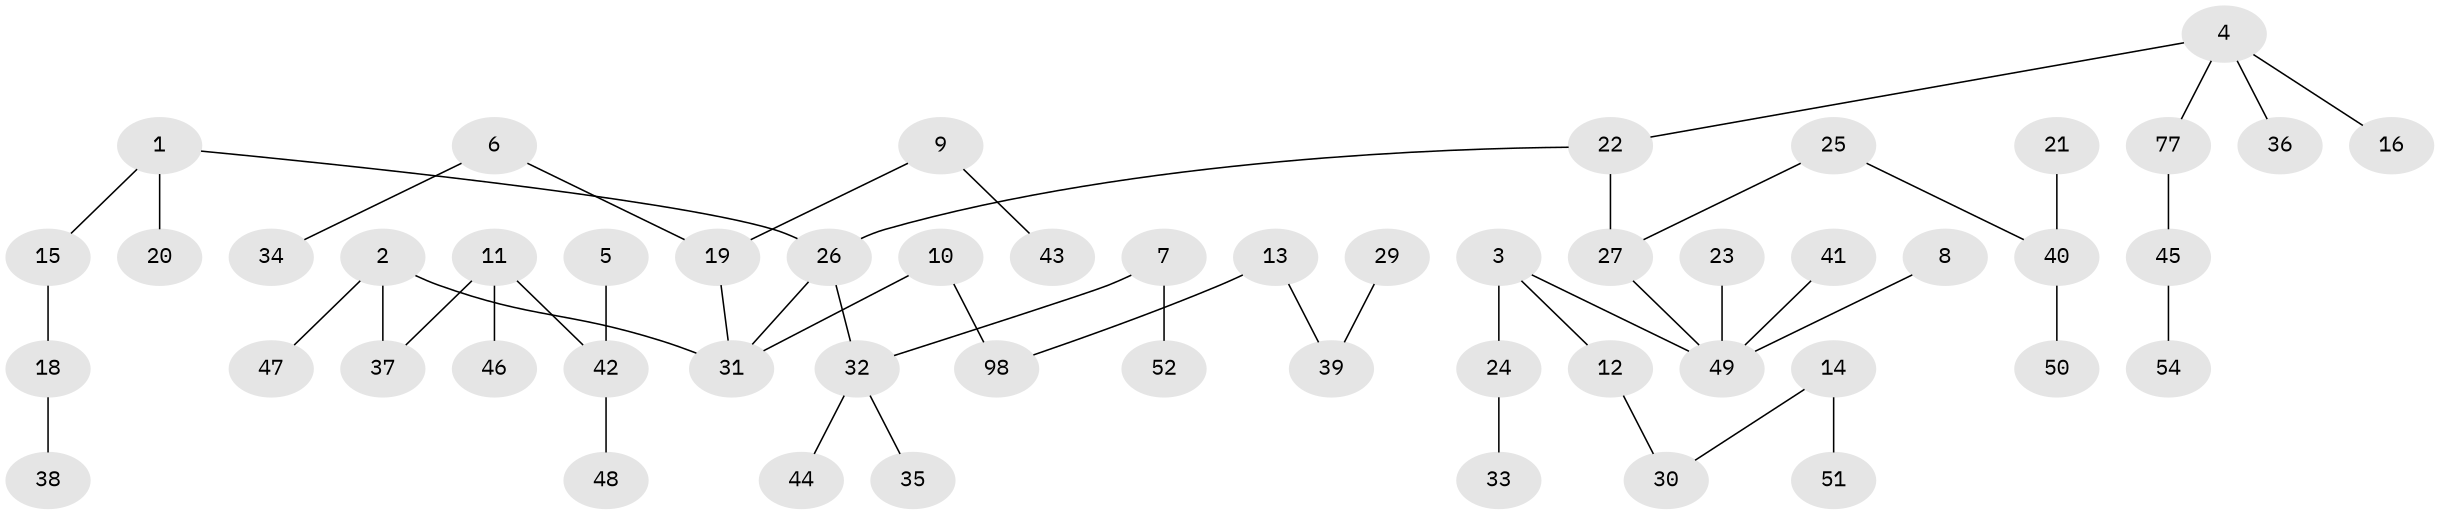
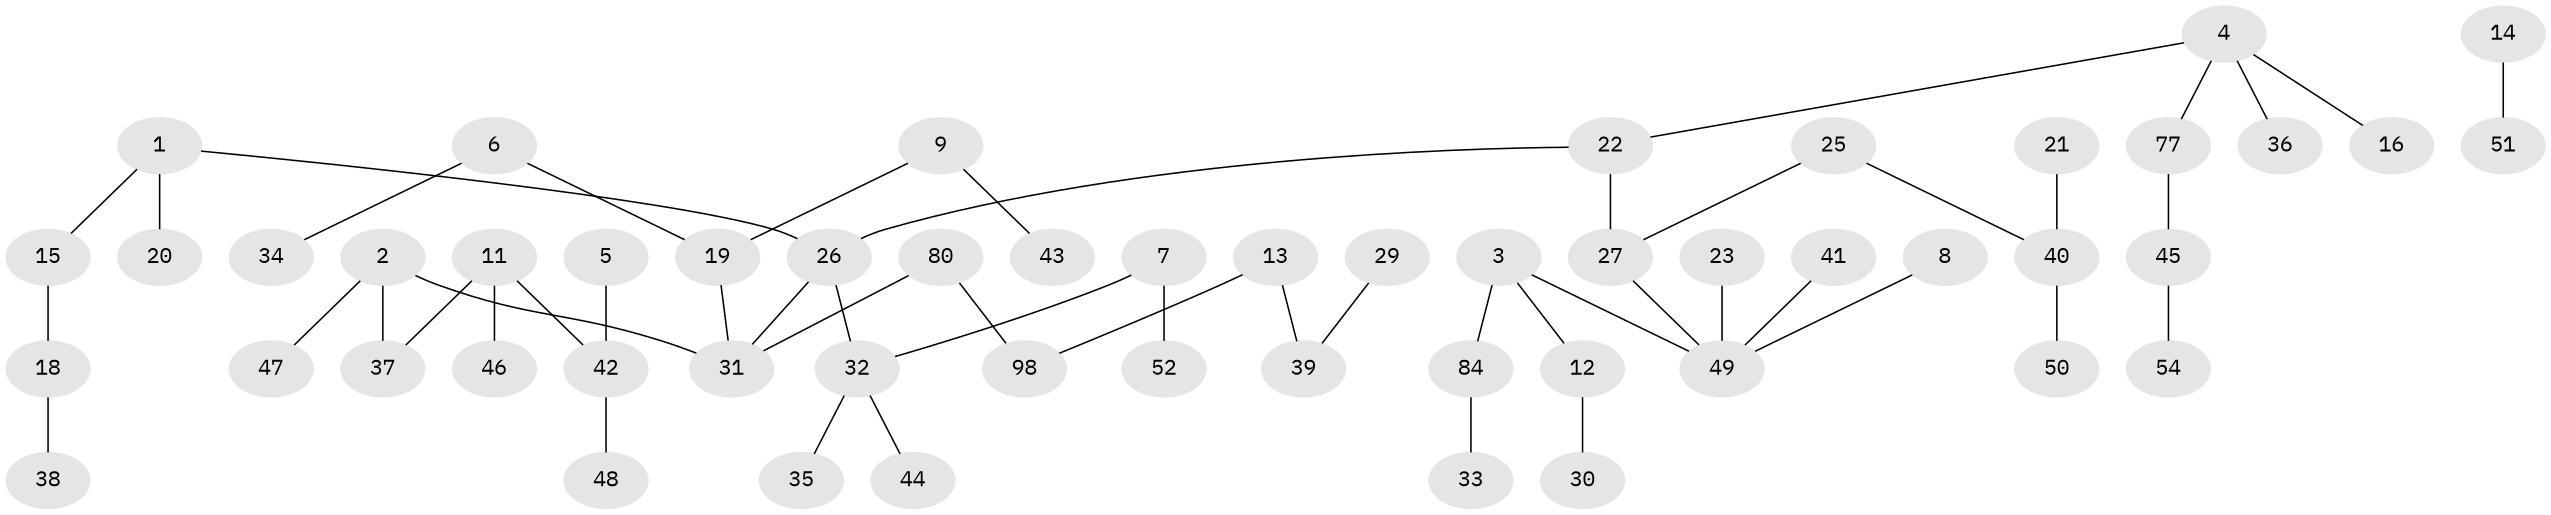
node "10": label "10" -> "80"
node "24": label "24" -> "84"
edge "14" -- "30": removed
